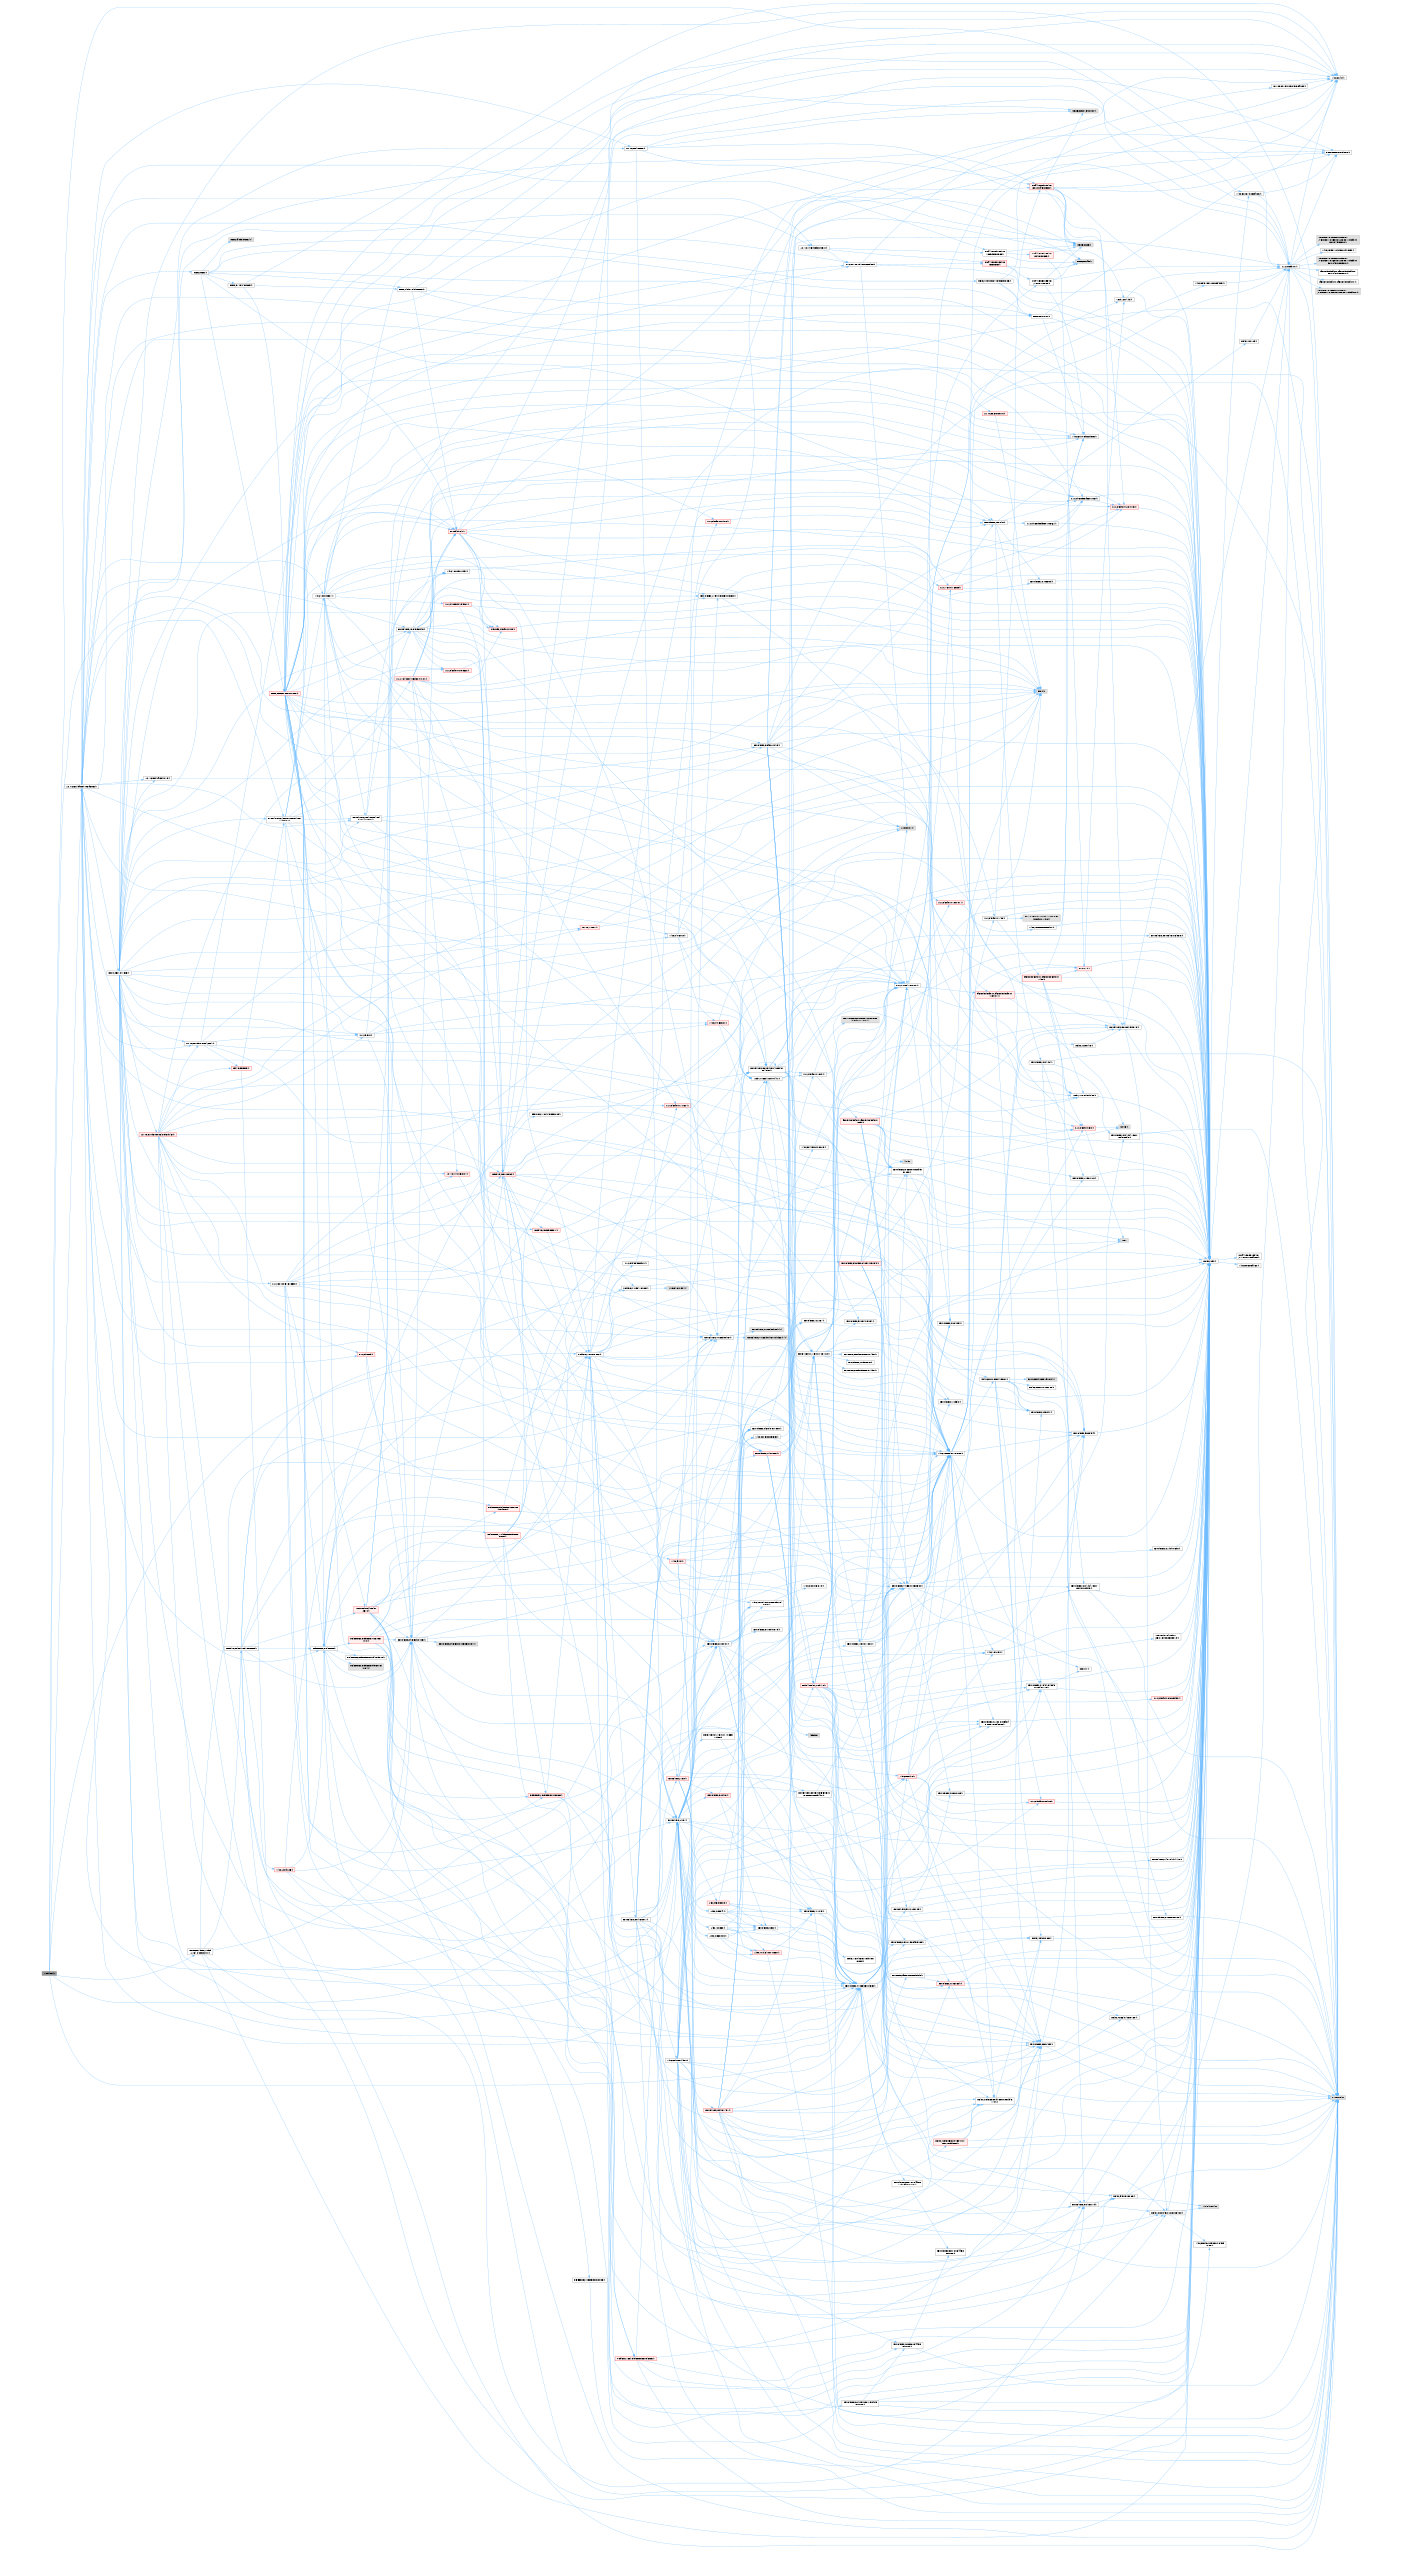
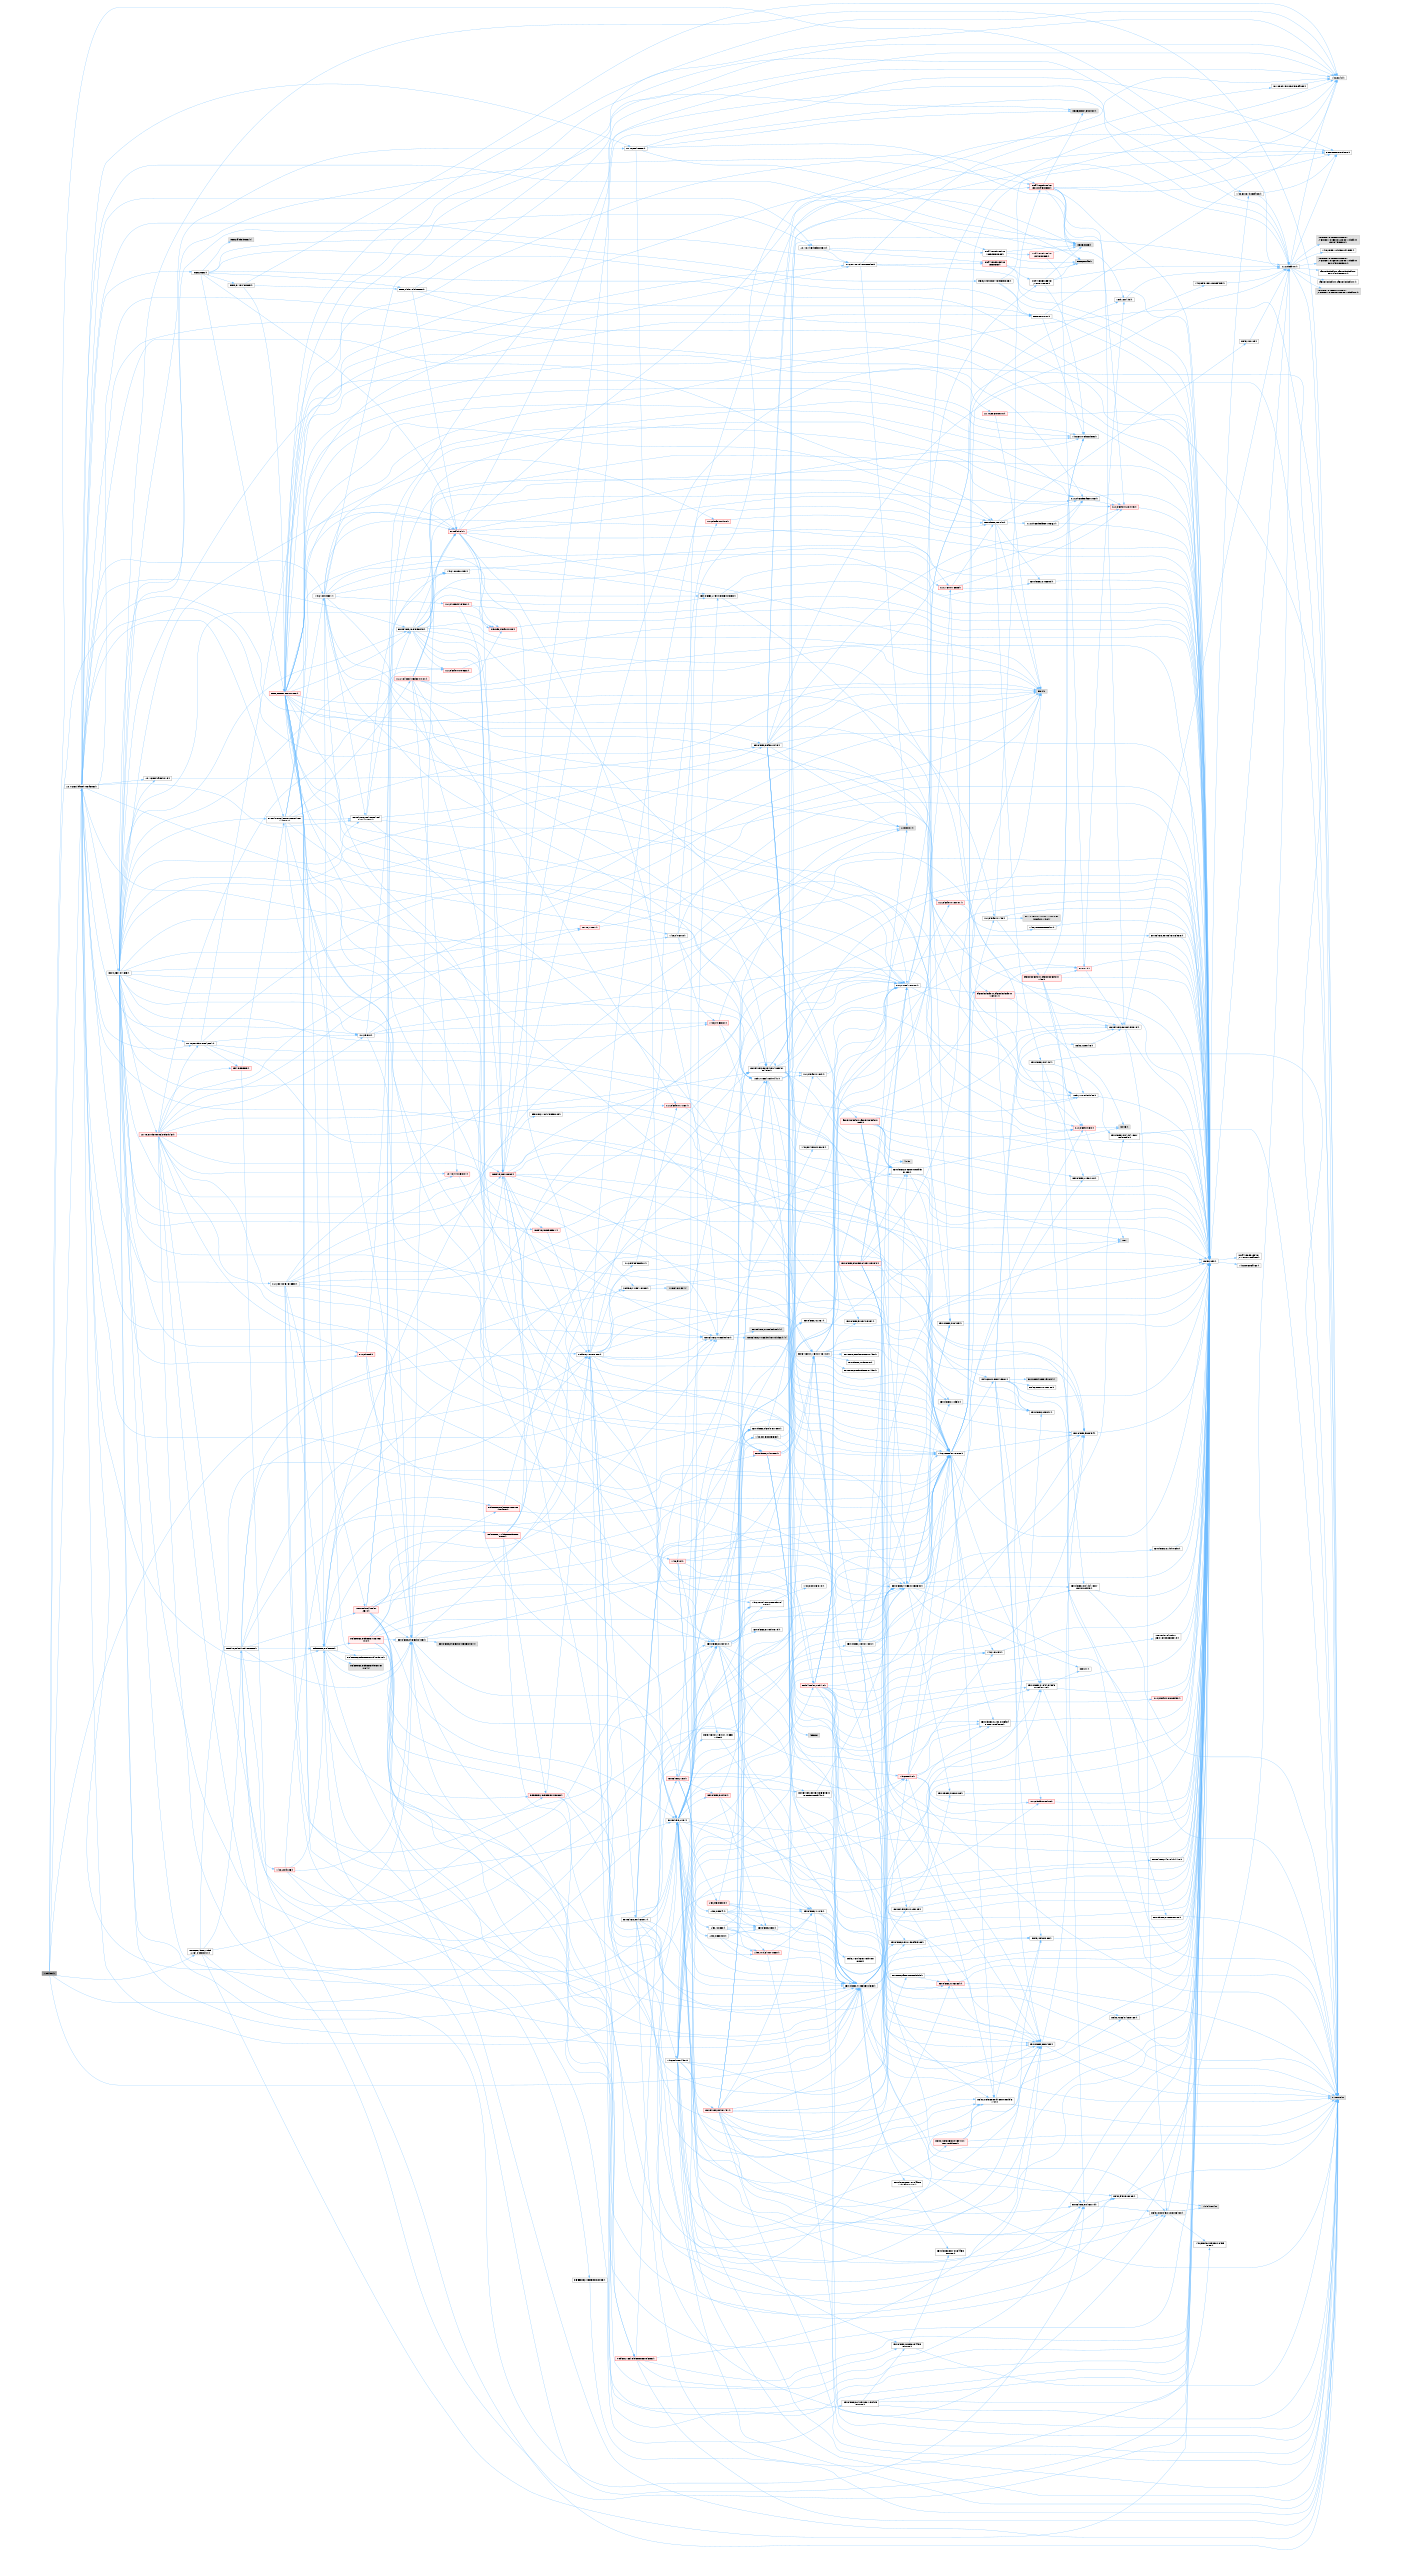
node "COMPILED_PLATFORM_HEADER (PlatformMath.h)": removed
edge "Misc/Guid.h" -> "Containers/UnrealString.h": now "Misc/Guid.h" -> "Serialization/MemoryImage Writer.h"
